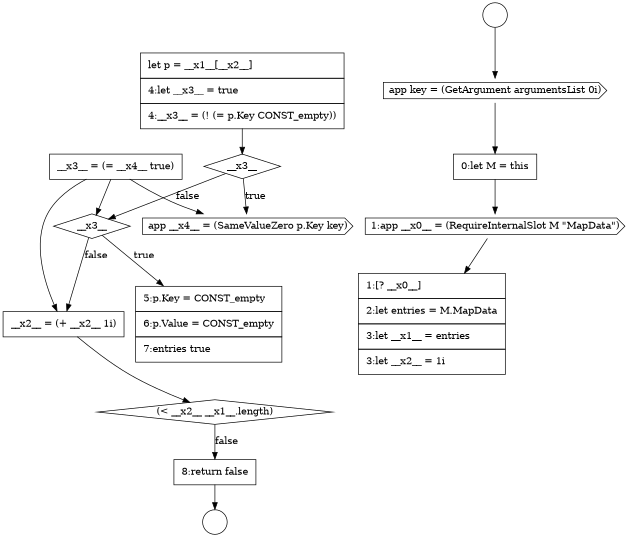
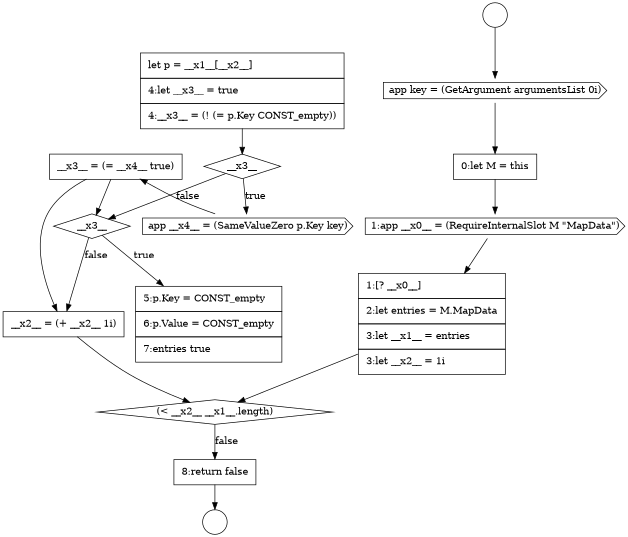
edge "__x3__ = (= __x4__ true)" -> "app __x4__ = (SameValueZero p.Key key)": reversed
edge "1:[? __x0__]" -> "(< __x2__ __x1__.length)": added
